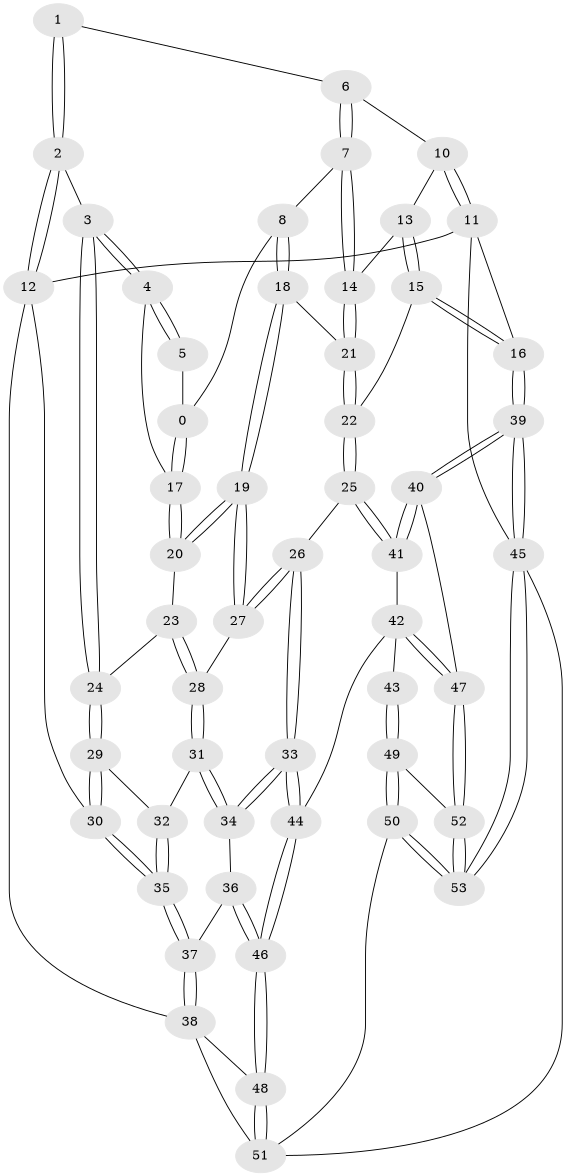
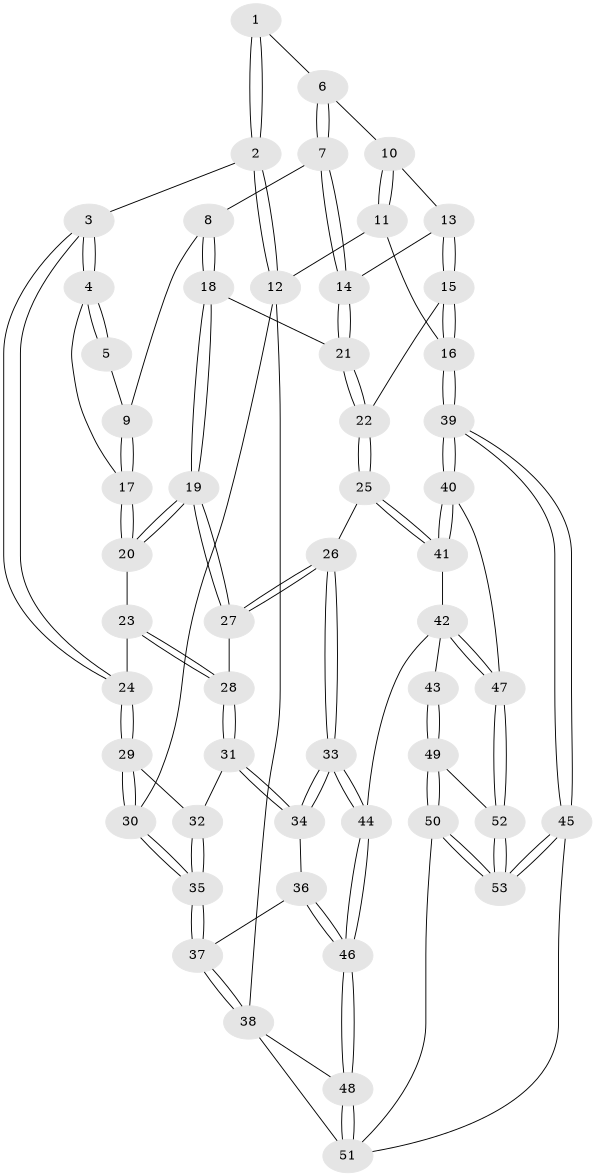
edge "11" -- "45": removed
node "0": label "0" -> "9"
